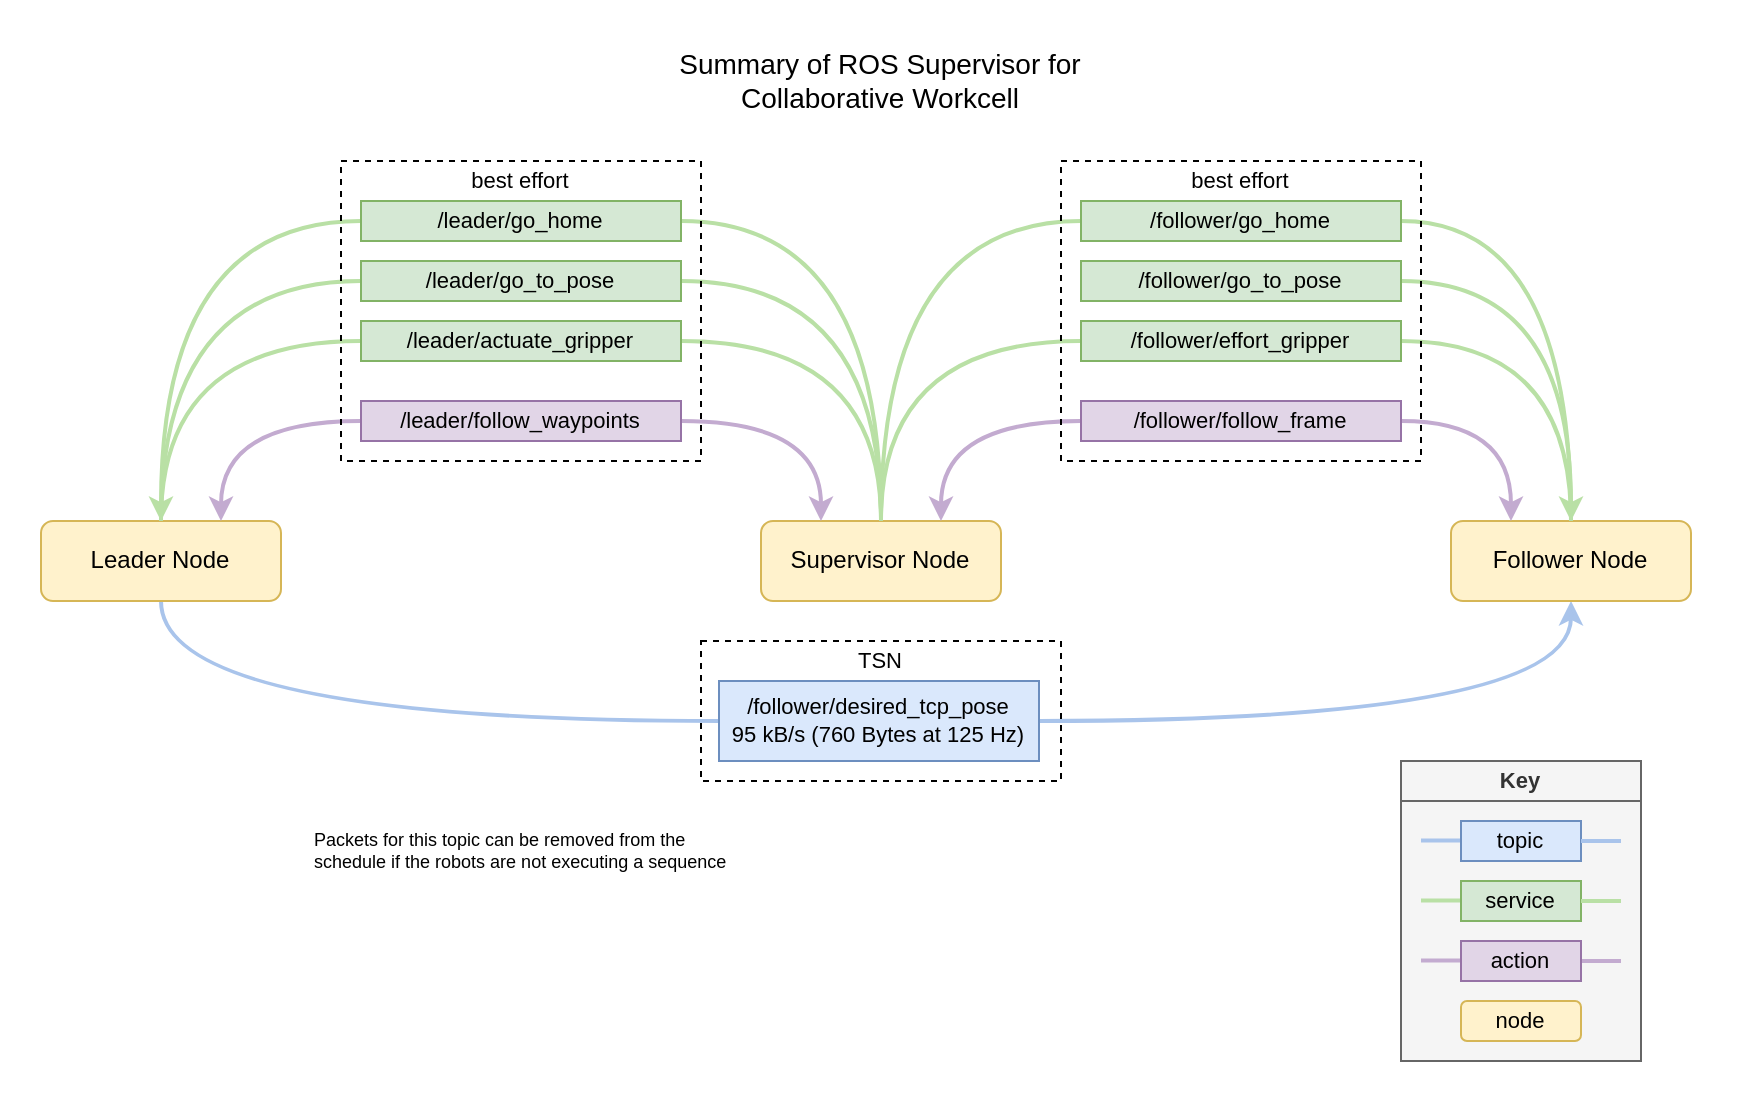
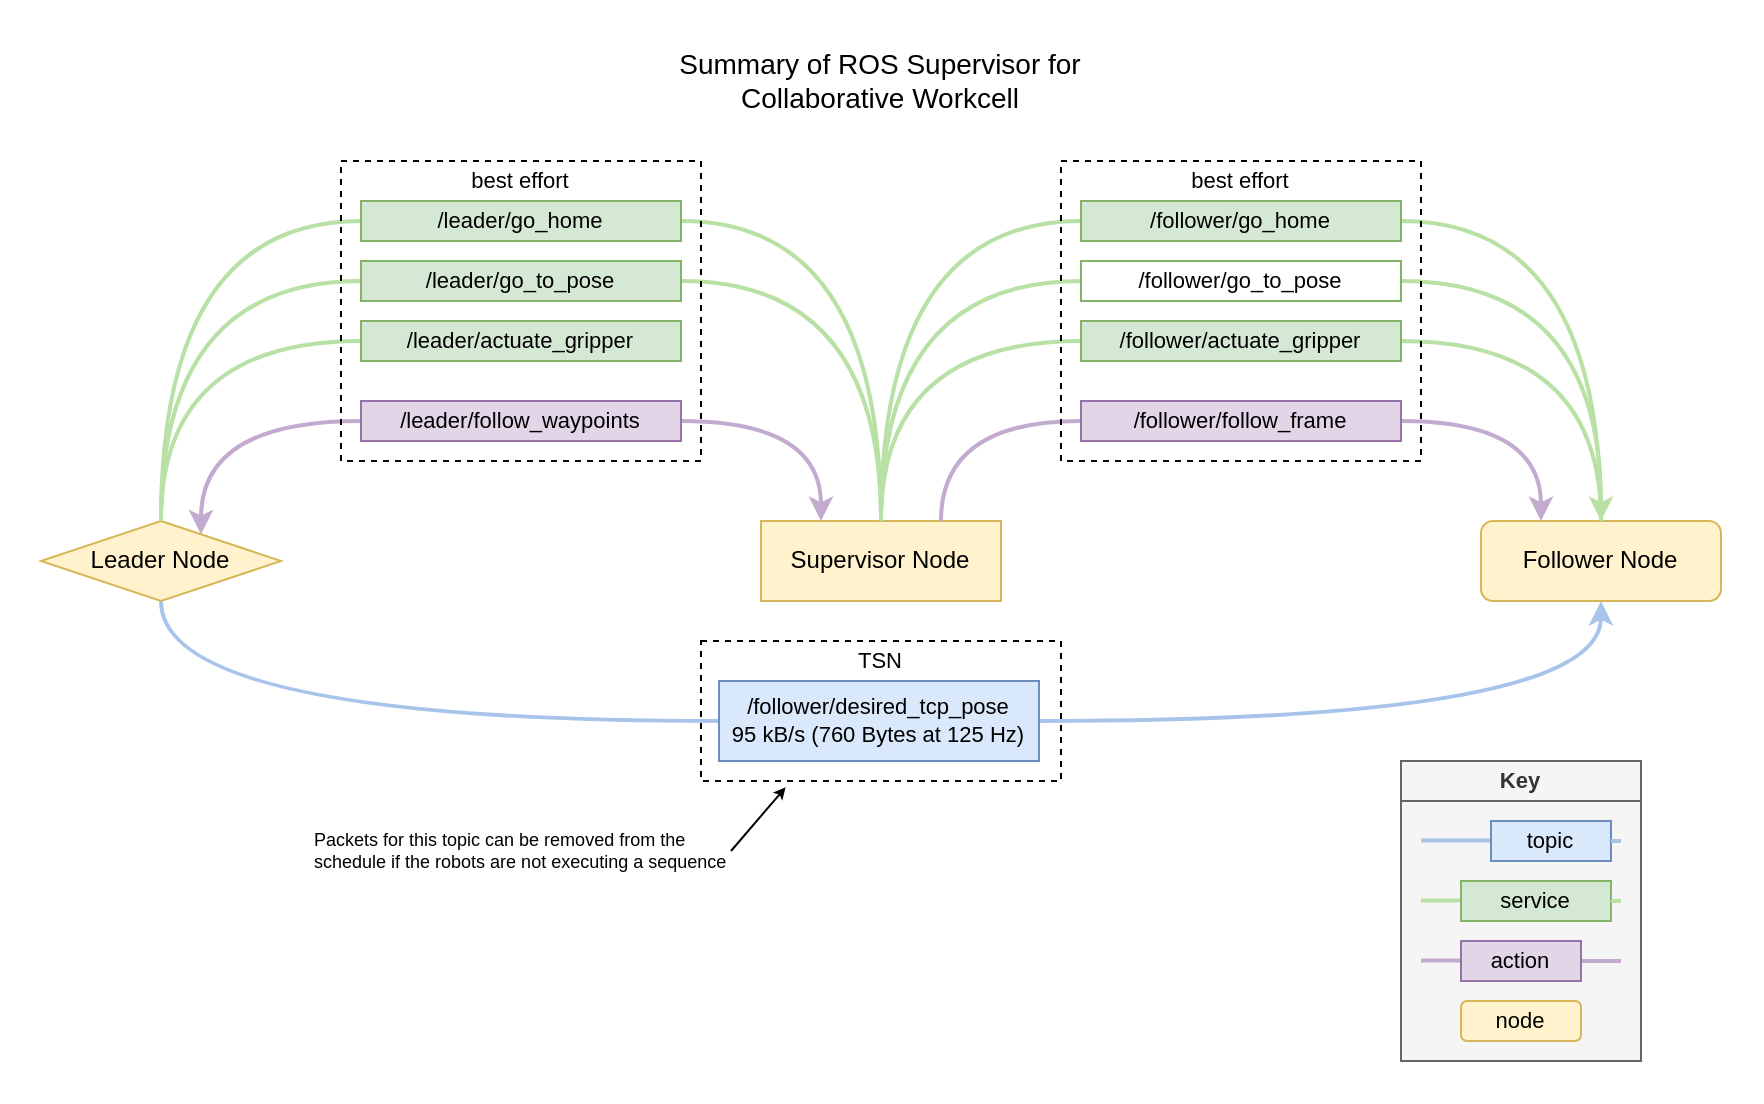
node "/follower/go_to_pose": fillcolor #d5e8d4 -> #ffffff
edge "/follower/go_to_pose" -- "Supervisor Node": added
edge "/leader/go_home" -> "Leader Node": arrowhead classic -> none
node "/follower/effort_gripper": label "/follower/effort_gripper" -> "/follower/actuate_gripper"
edge "/leader/actuate_gripper" -- "Supervisor Node": removed
edge "/follower/follow_frame" -> "Supervisor Node": arrowhead classic -> none
node "Leader Node": shape rounded rectangle -> diamond
node "Supervisor Node": shape rounded rectangle -> rectangle
node "Follower Node": moved (1571, 561) -> (1601, 561)
edge "Packets for this topic can be removed from the schedule if the robots are not executing a sequence" -> "TSN": added
node "topic": moved (1521, 841) -> (1551, 841)
node "service": size 120x40 -> 150x40
